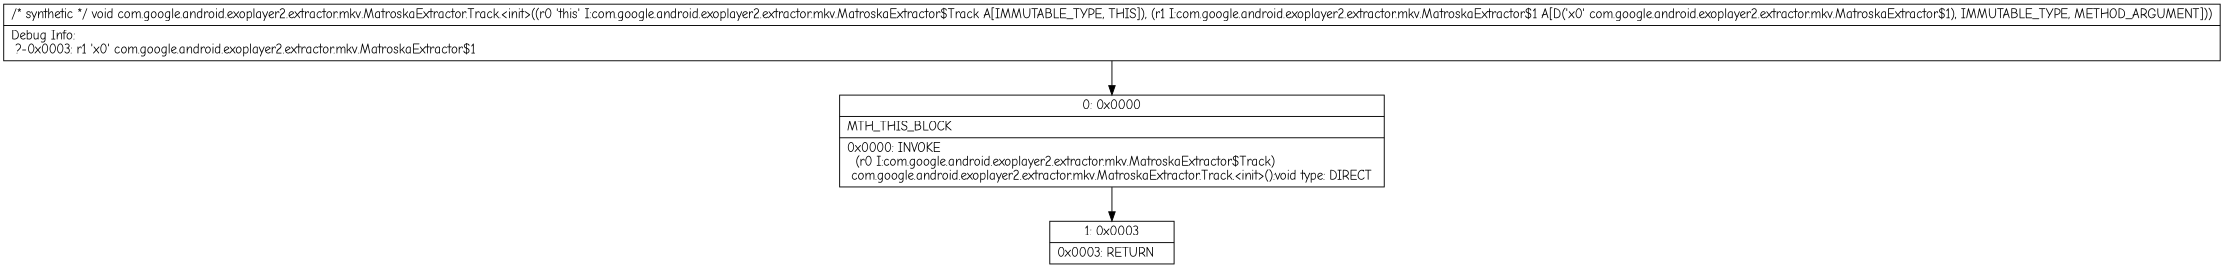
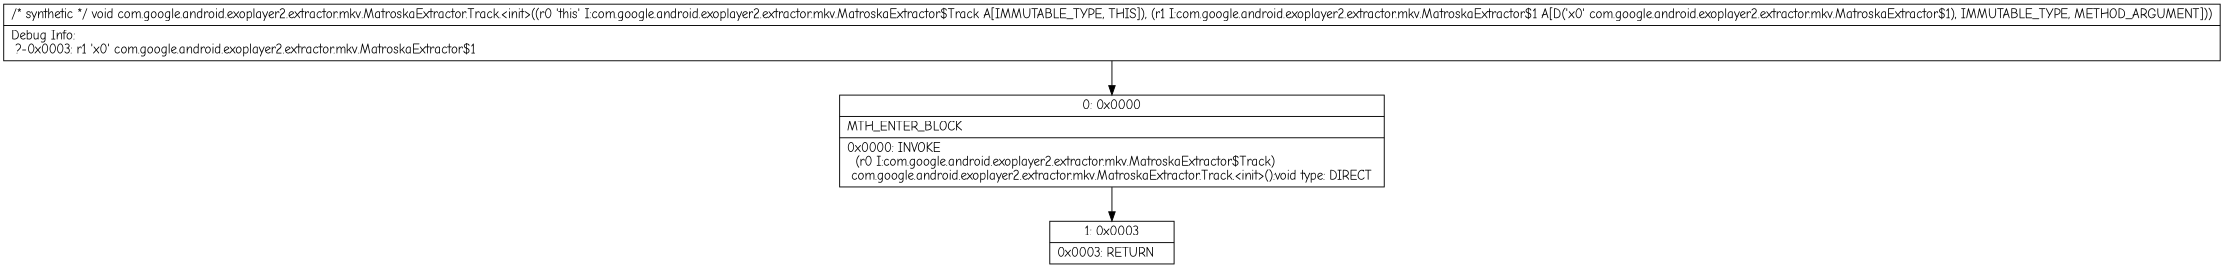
node "0: 0x0000": text "MTH_THIS_BLOCK" -> "MTH_ENTER_BLOCK"
